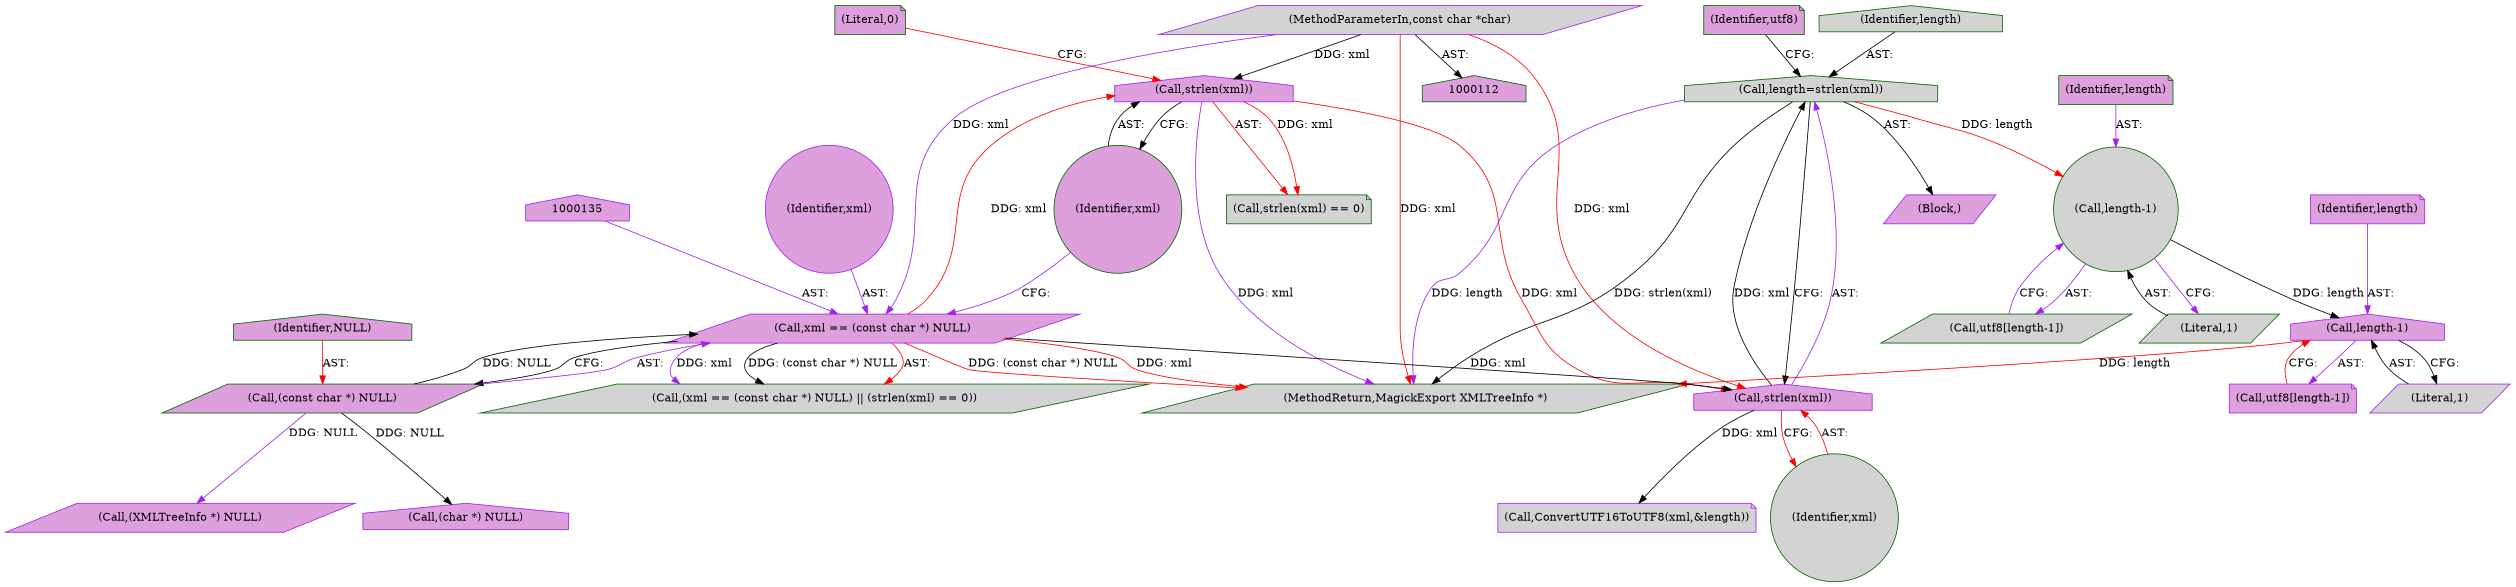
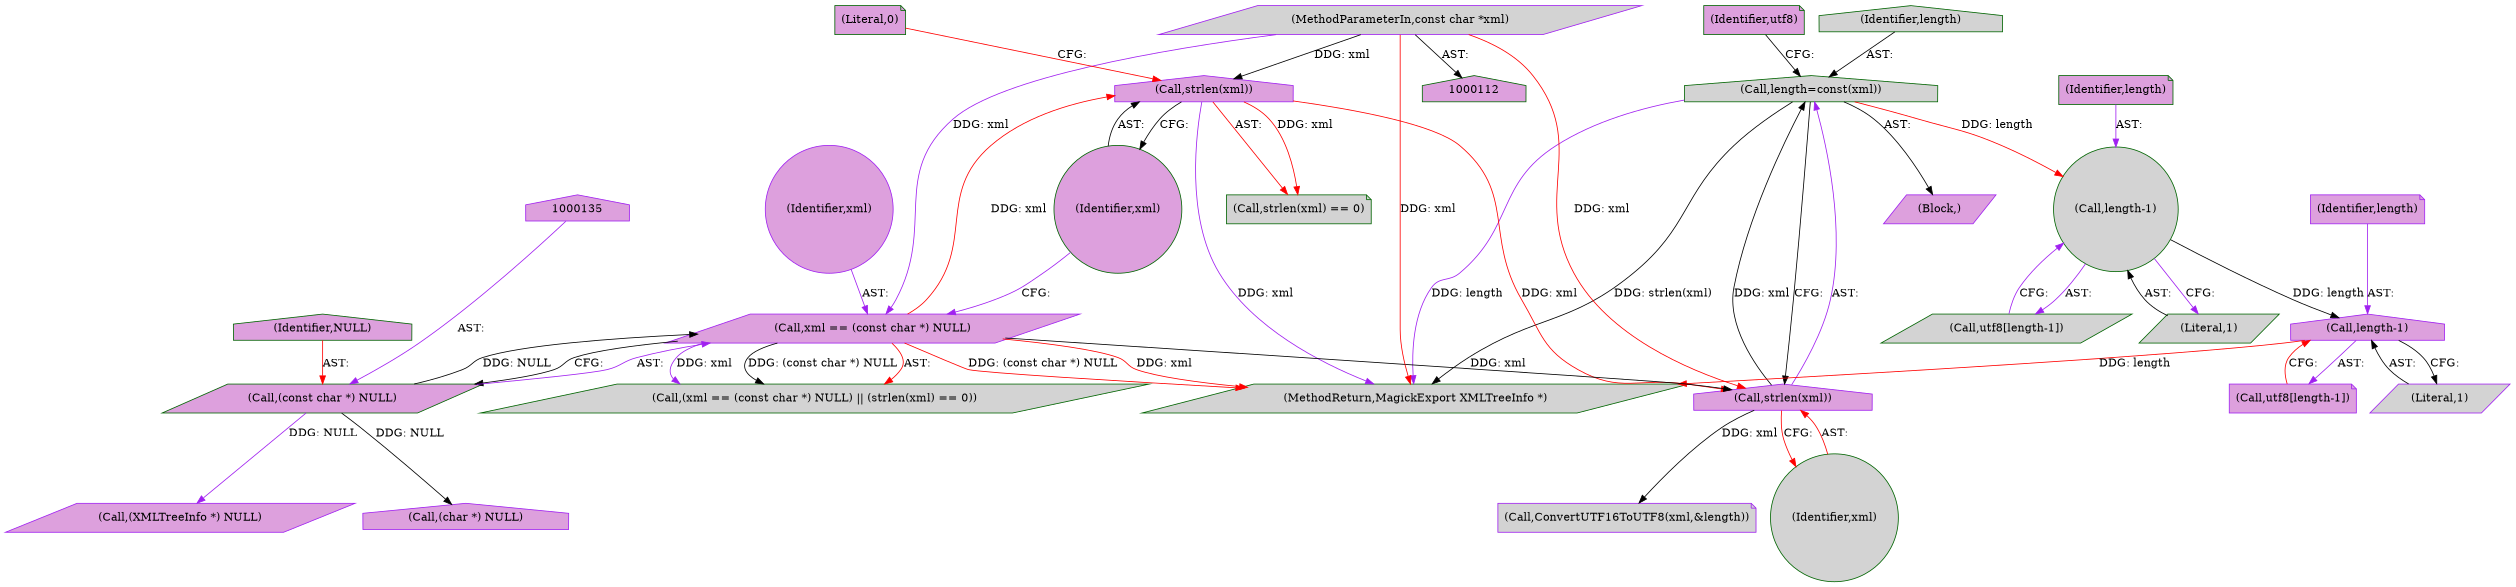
node "(MethodParameterIn,const char *char)": label "(MethodParameterIn,const char *char)" -> "(MethodParameterIn,const char *xml)"
node "(Call,length=strlen(xml))": label "(Call,length=strlen(xml))" -> "(Call,length=const(xml))"
edge "1000135" -> "(Call,xml == (const char *) NULL)": now "1000135" -> "(Call,(const char *) NULL)"
